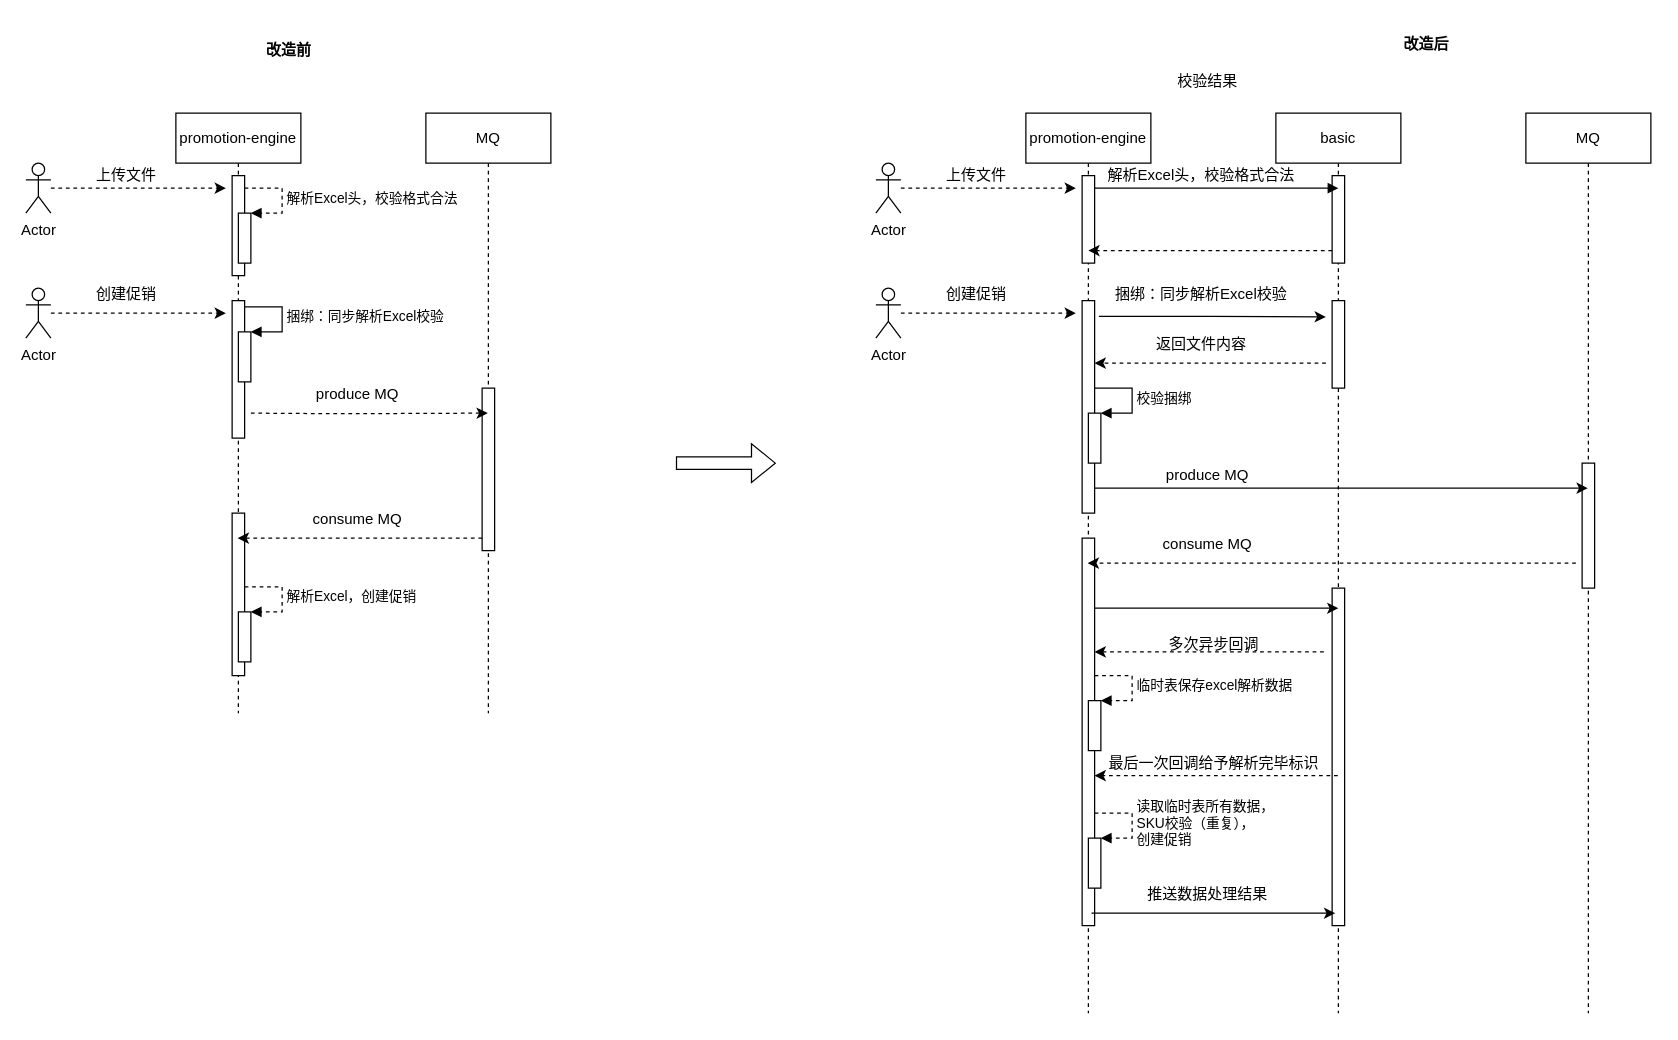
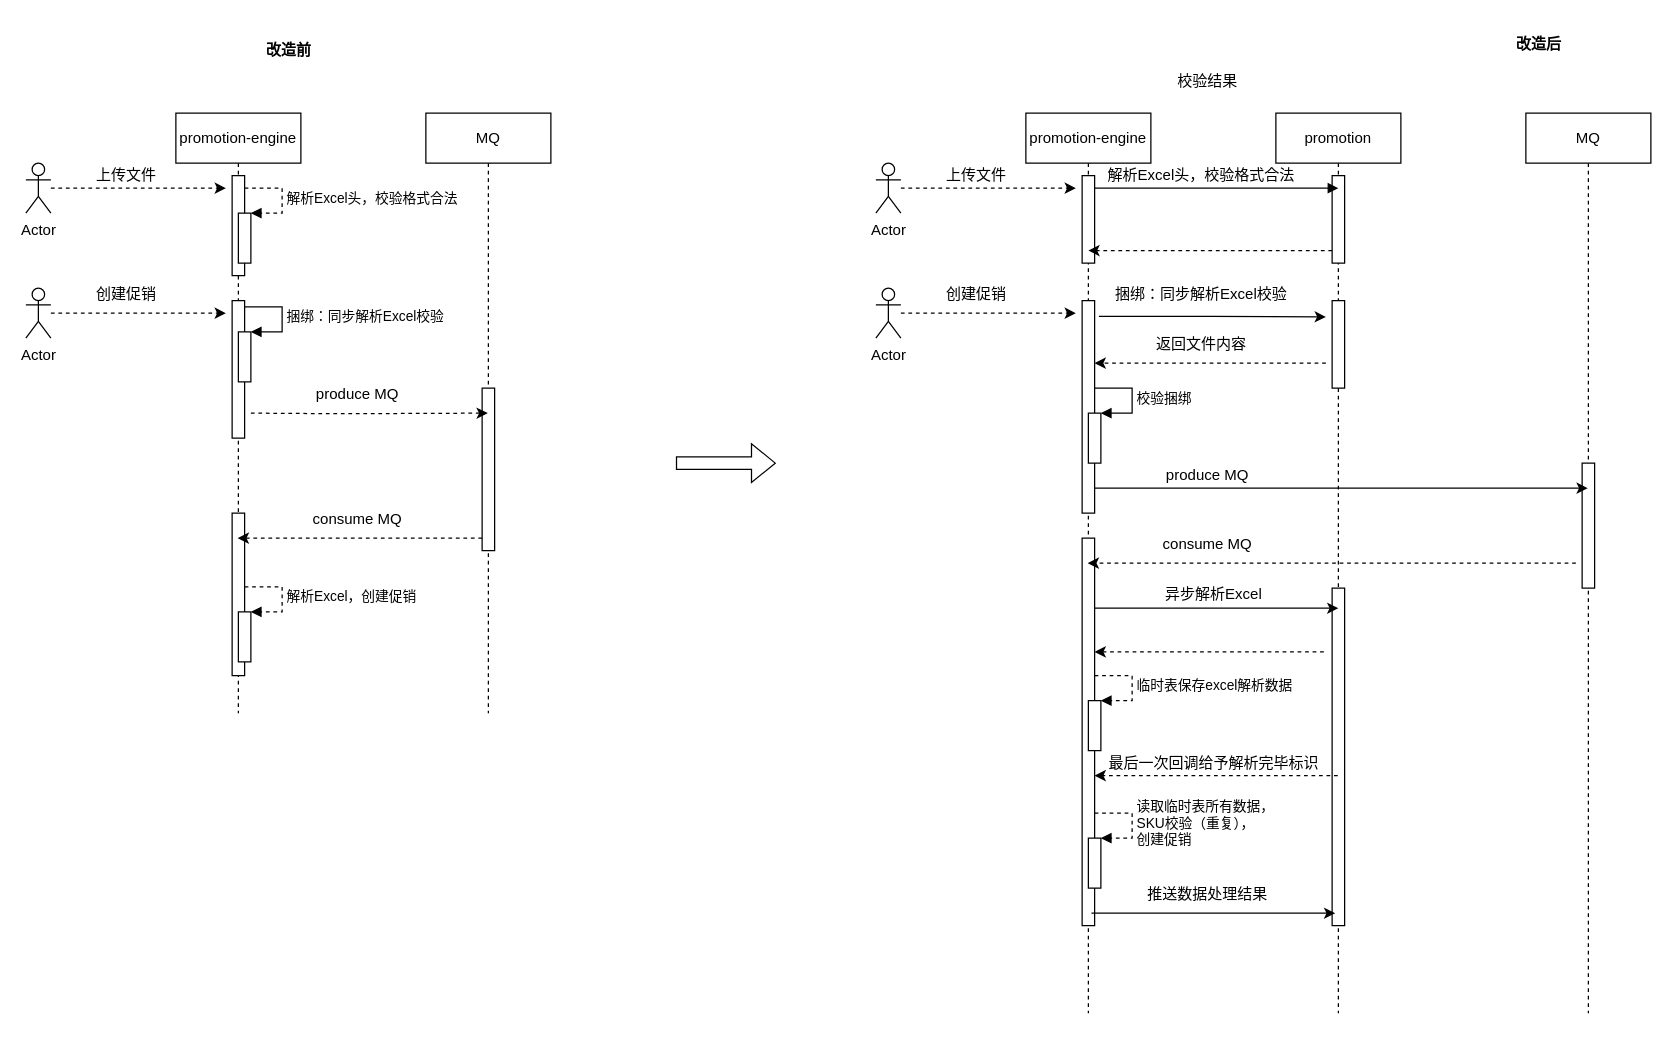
node "改造后": moved (1426, 44) -> (1538, 44)
node "basic": label "basic" -> "promotion"
node "异步解析Excel": added
node "多次异步回调": removed
